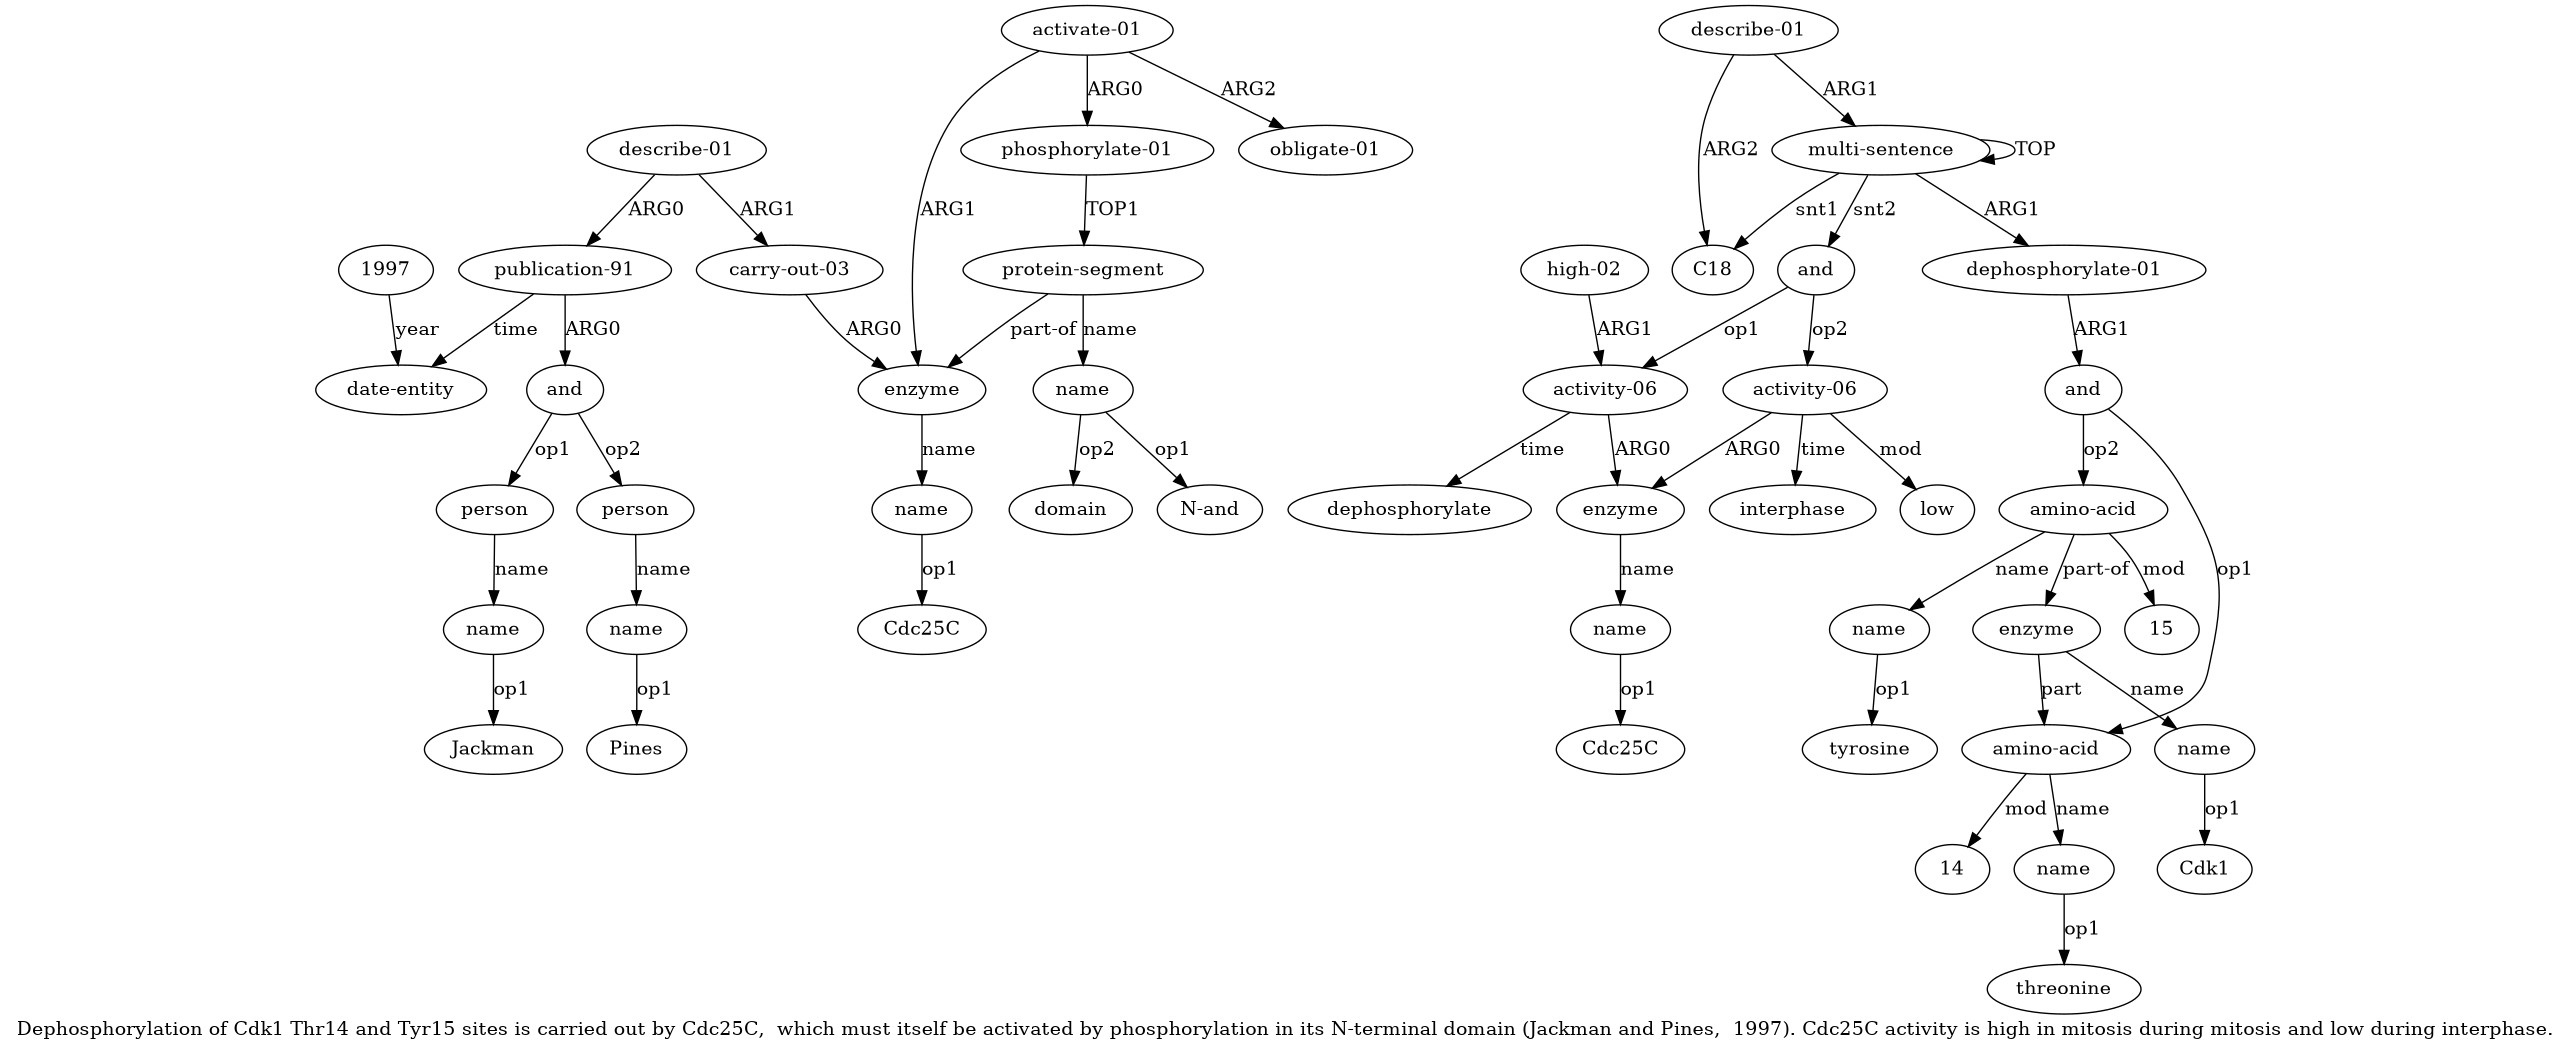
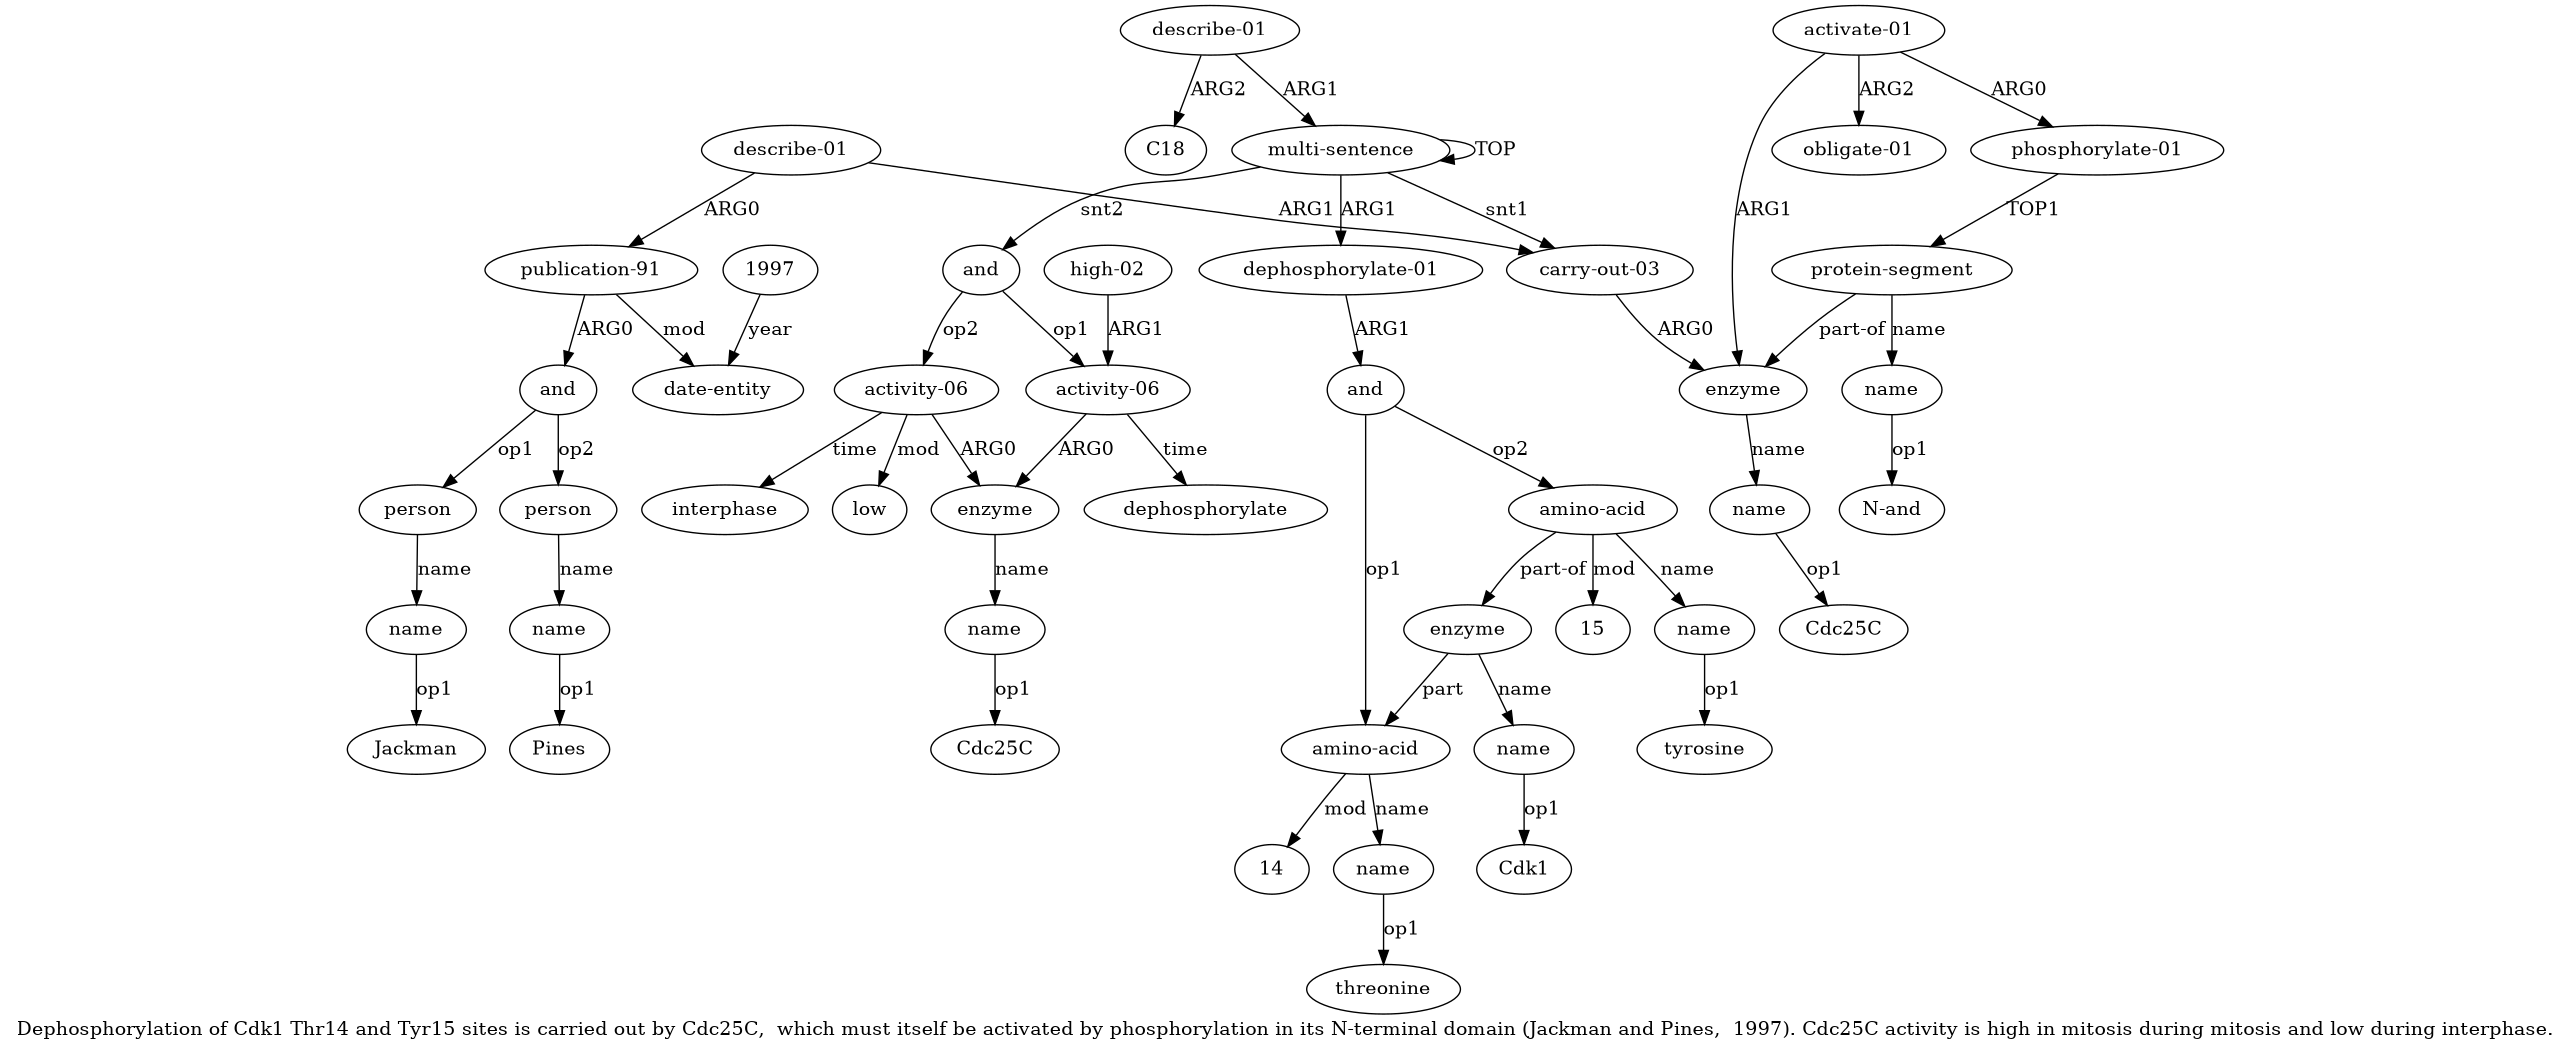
edge "multi-sentence" -> "C18": now "multi-sentence" -> "carry-out-03"
edge "publication-91" -> "date-entity": label "time" -> "mod"
node "domain": removed
